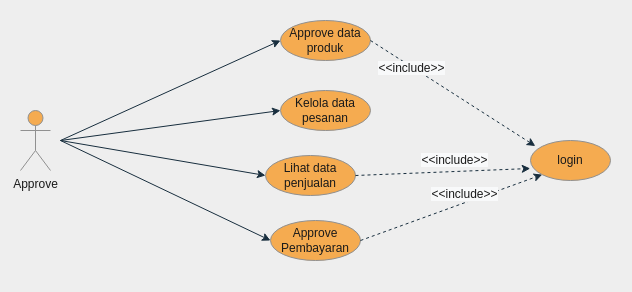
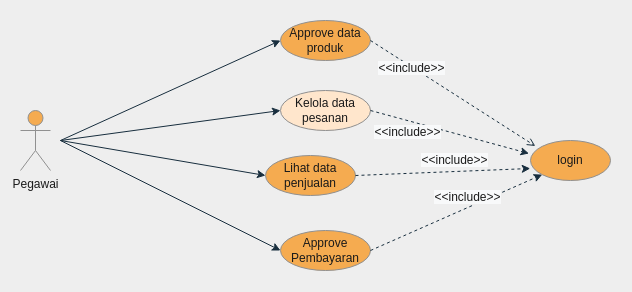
node "Kelola data pesanan": fillcolor #f5ab50 -> #ffe6cc
edge "Kelola data pesanan" -> "login": added, label "<<include>>"
edge "Approve data produk" -> "login": arrowhead classic -> open
node "Approve": label "Approve" -> "Pegawai"
node "Approve Pembayaran": moved (316, 241) -> (326, 251)
